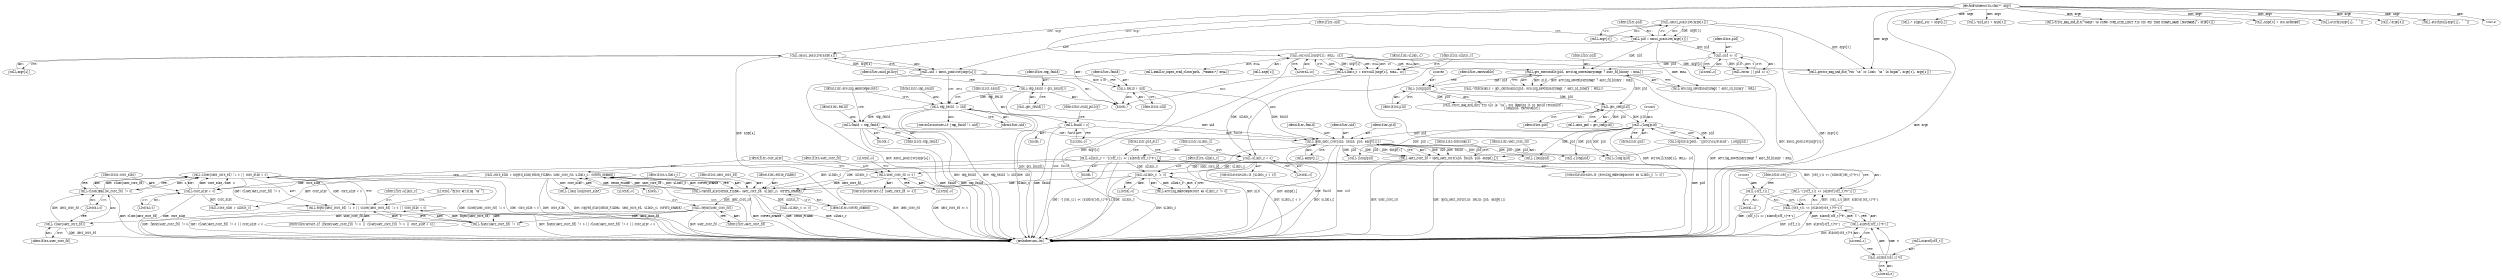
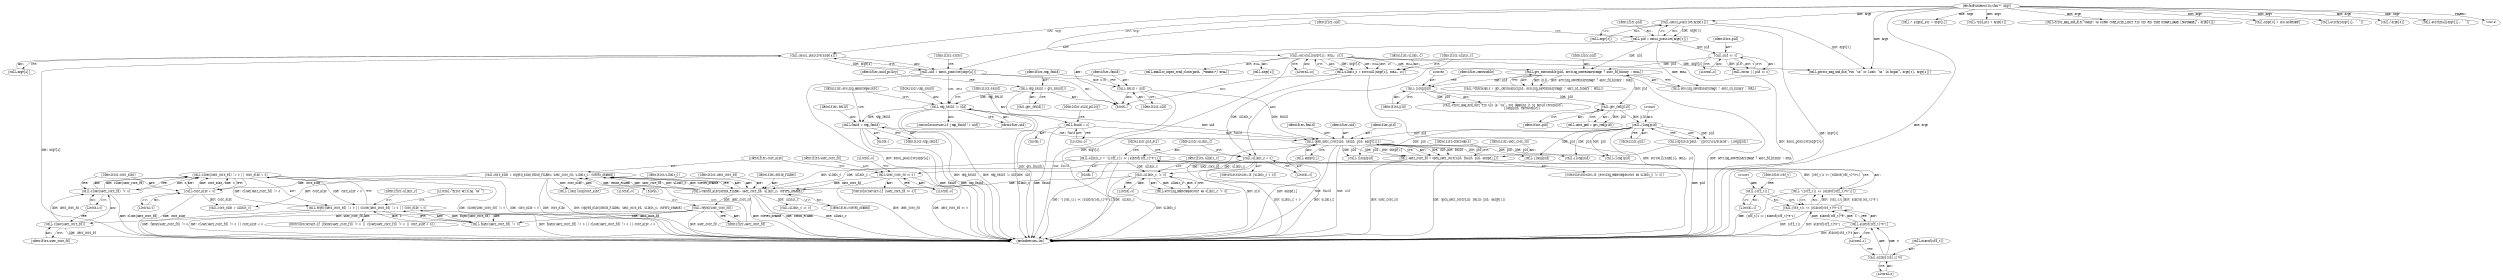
edge "(MethodParameterIn,char** argv)" -> "(Call,xatoi_positive(argv[3]))": added, label "DDG: argv"
edge "(MethodParameterIn,char** argv)" -> "1000141": label "AST: " -> "FILENO: "
node "(Identifier,errno)": added
edge "(Call,argv[2])" -> "(Call,strtoull(argv[2], NULL, 10))": reversed
edge "(Call,xatoi_positive(argv[4]))" -> "(Identifier,COPYFD_SPARSE)": now "(Call,xatoi_positive(argv[4]))" -> "(MethodReturn,int)"
edge "(Call,ulimit_c = ~((off_t)1 << (sizeof(off_t)*8-1)))" -> "(Call,core_size < 0)": now "(Call,close(user_core_fd) != 0 || core_size < 0)" -> "(Call,core_size < 0)"
node "(Call,close(xmalloc_core_fd) != 0)": label "(Call,close(xmalloc_core_fd) != 0)" -> "(Call,close(user_core_fd) != 0)"
